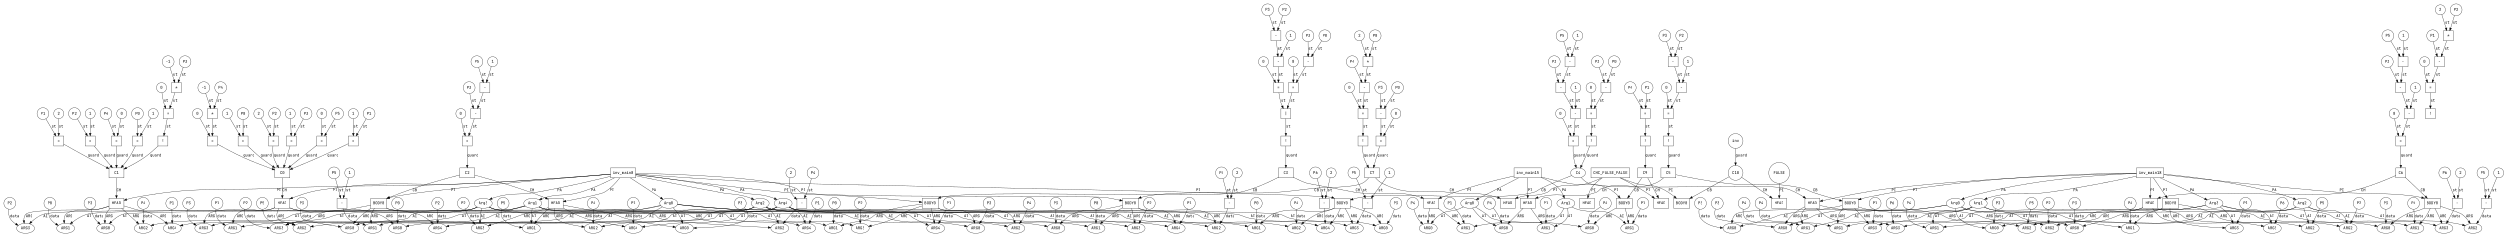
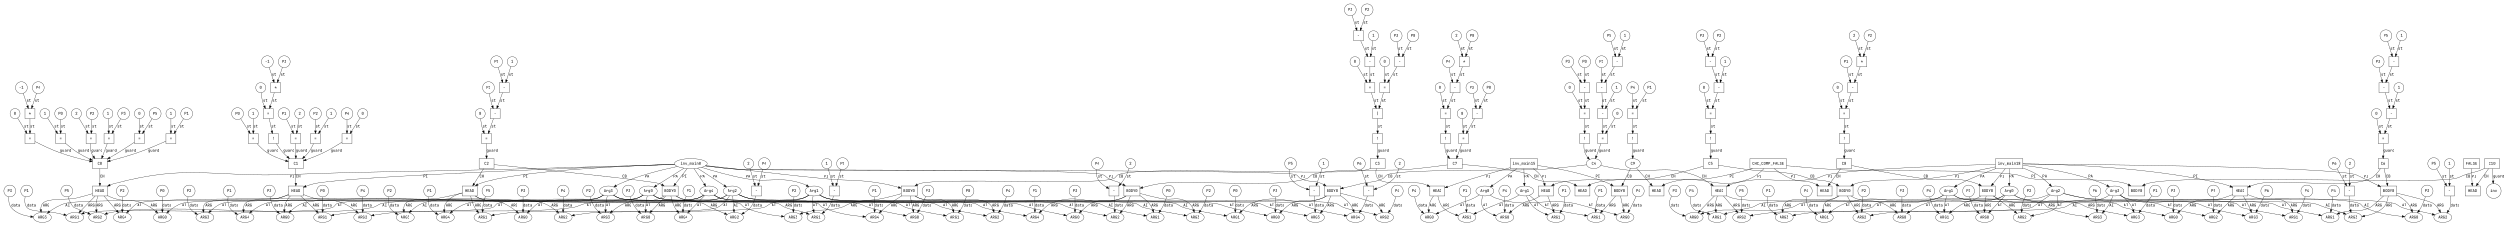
edge "inv" -> "C10": reversed
node "C8": added
node "inv_main8": shape box -> ellipse
node "CHC_FALSE_FALSE": label "CHC_FALSE_FALSE" -> "CHC_COMP_FALSE"
node "C9": shape box -> ellipse
node "C10": shape circle -> box
node "FALSE": shape circle -> box
